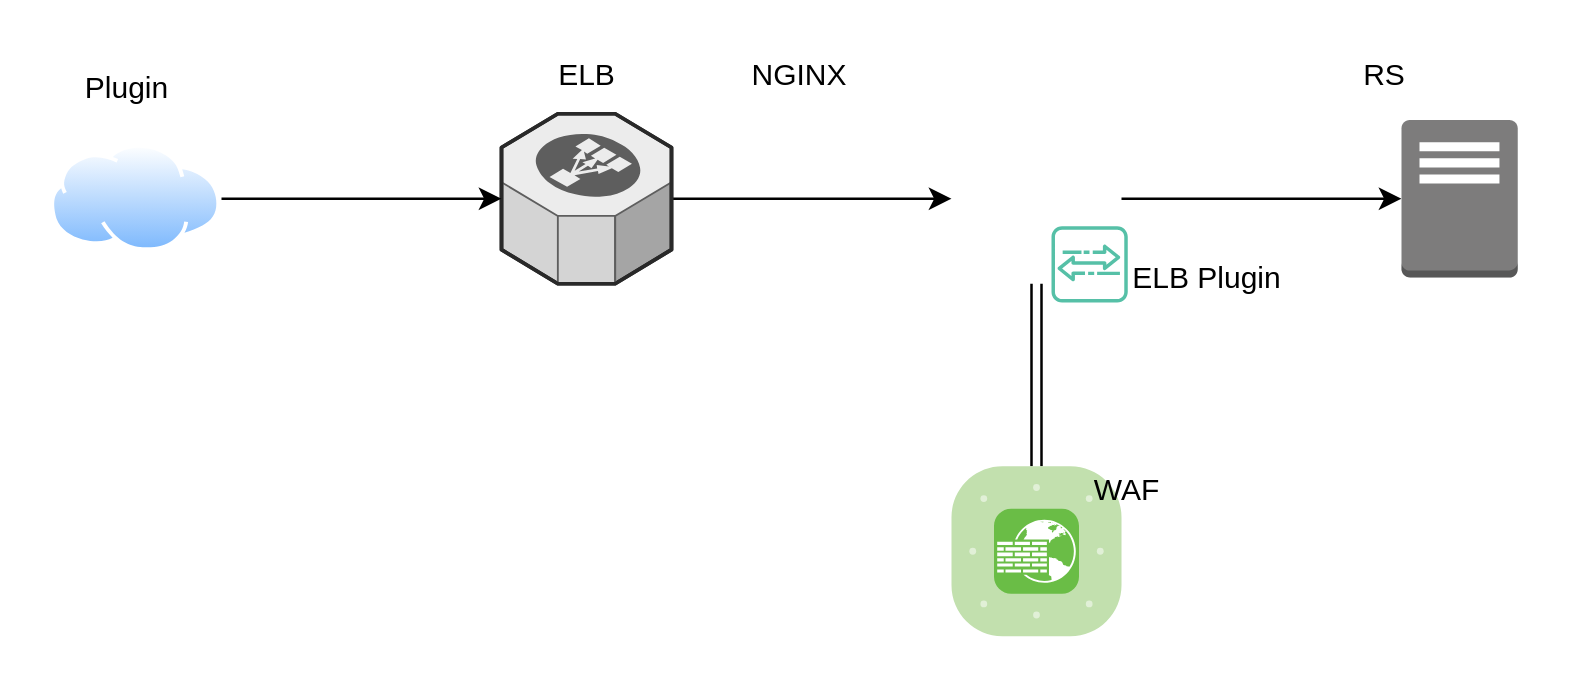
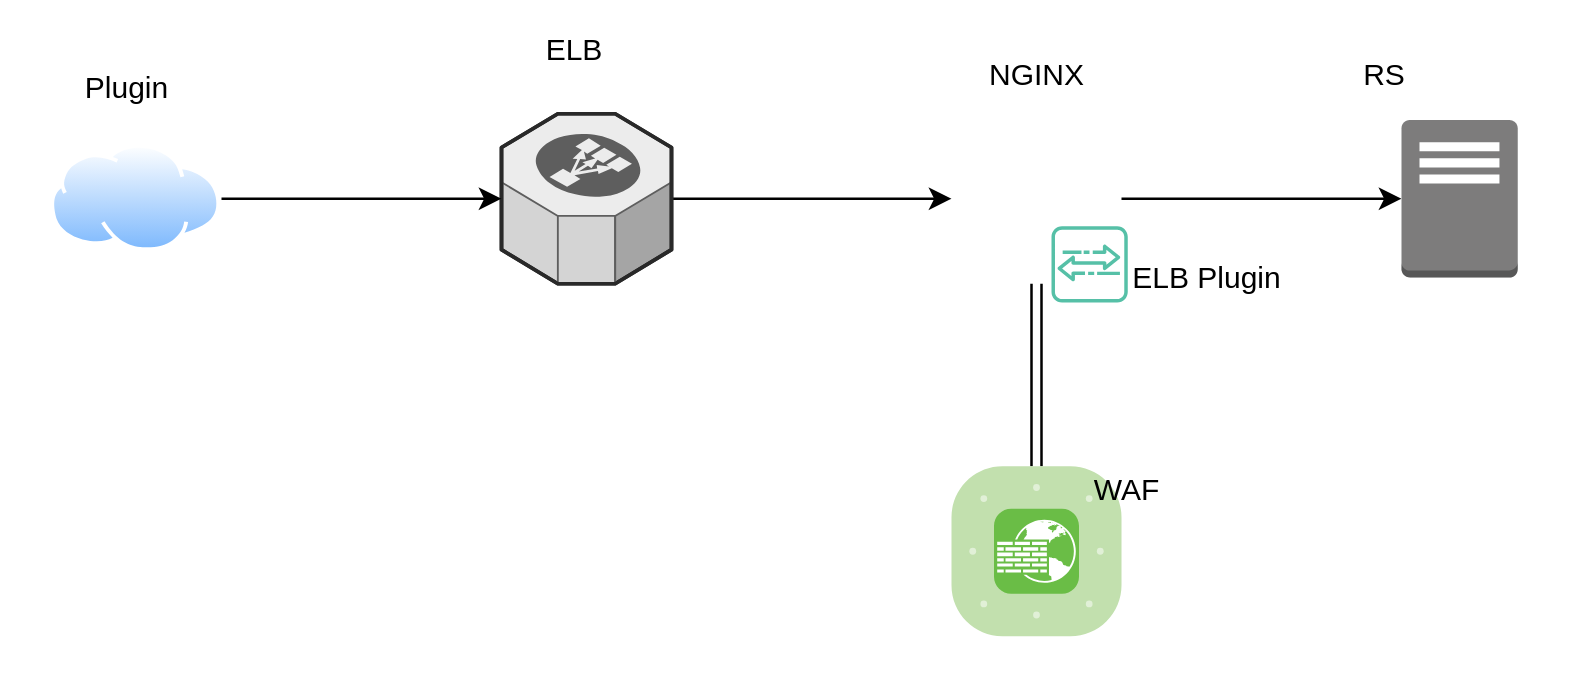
node "ELB": moved (586, 76) -> (574, 51)
node "NGINX": moved (799, 76) -> (1036, 76)
